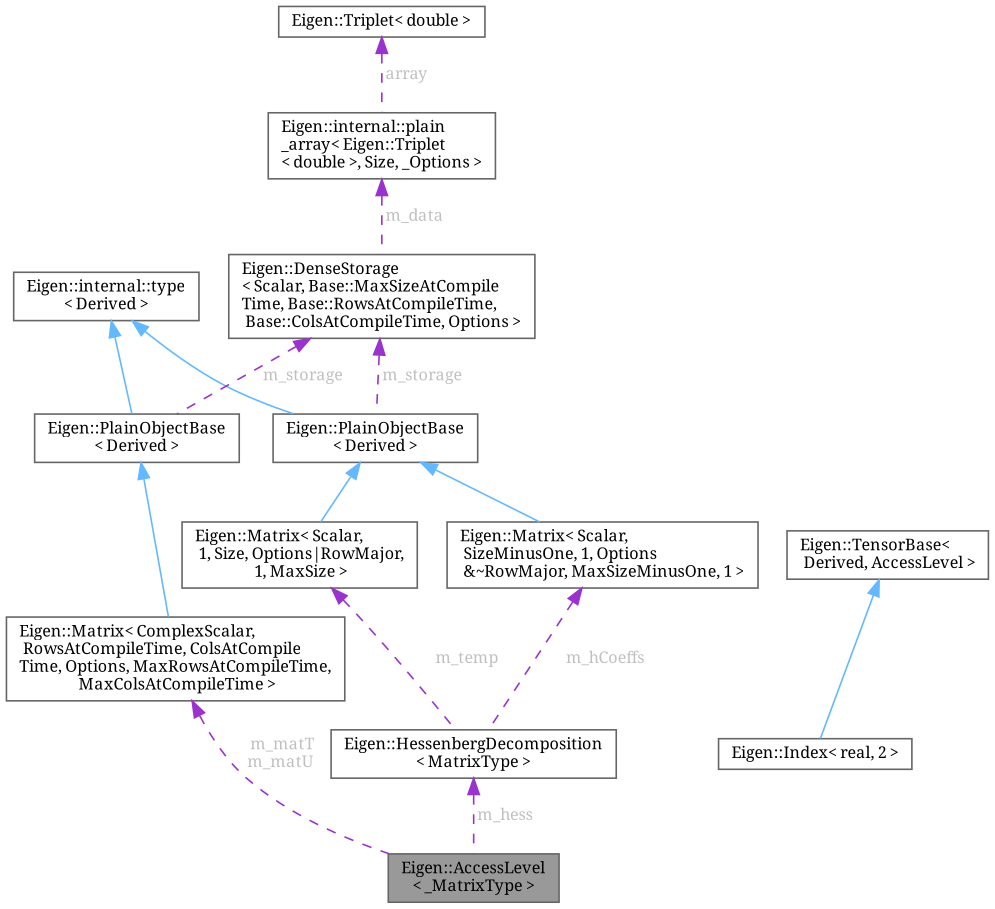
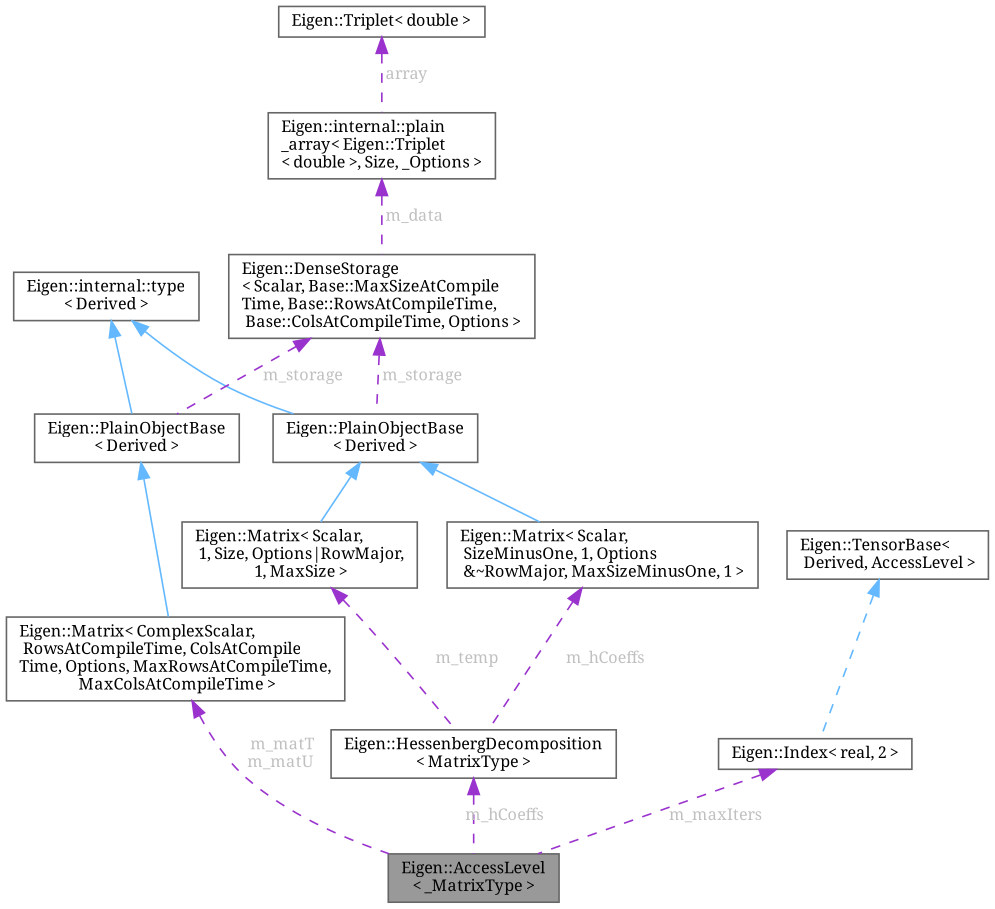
edge "Eigen::Index< real, 2 >" -> "Eigen::TensorBase< Derived, AccessLevel >": style solid -> dashed
edge "Eigen::AccessLevel < _MatrixType >" -> "Eigen::Index< real, 2 >": added, label "m_maxIters"
edge "Eigen::AccessLevel < _MatrixType >" -> "Eigen::HessenbergDecomposition < MatrixType >": label " m_hess" -> " m_hCoeffs"
